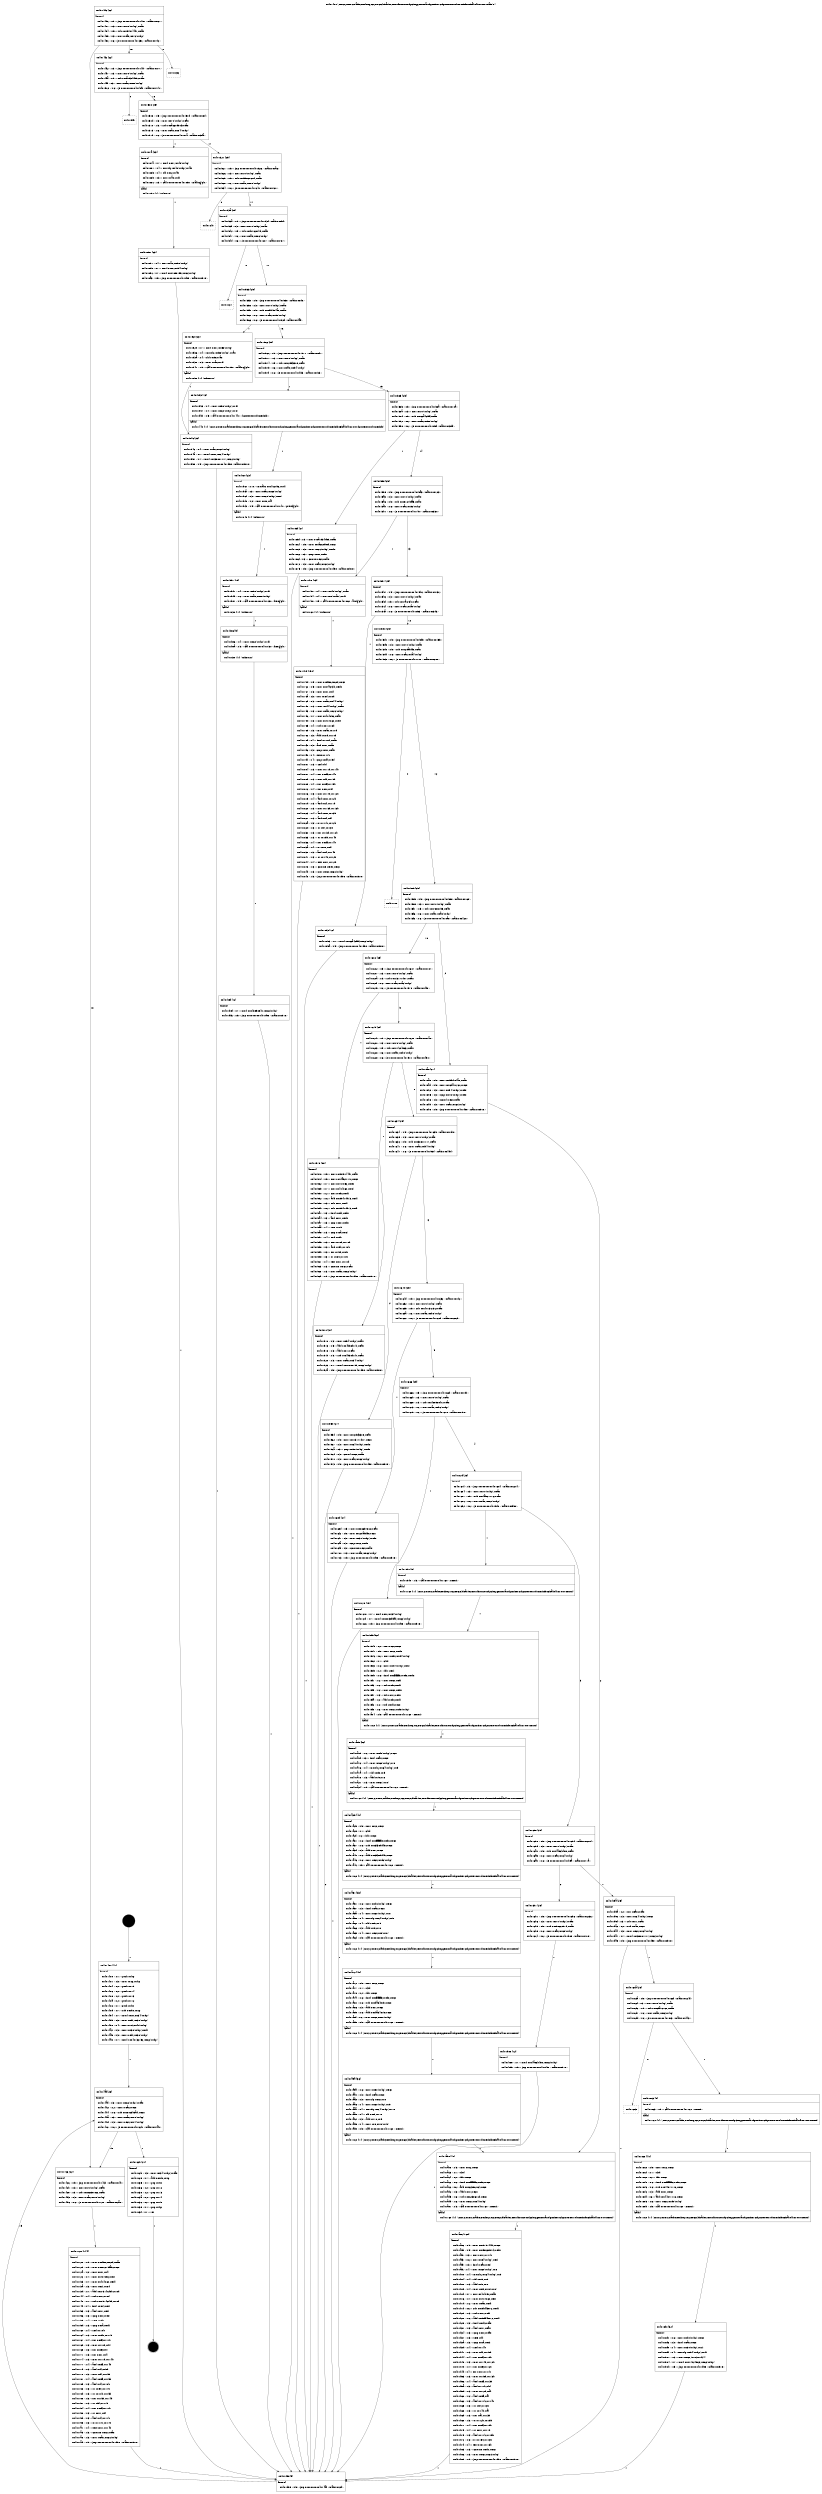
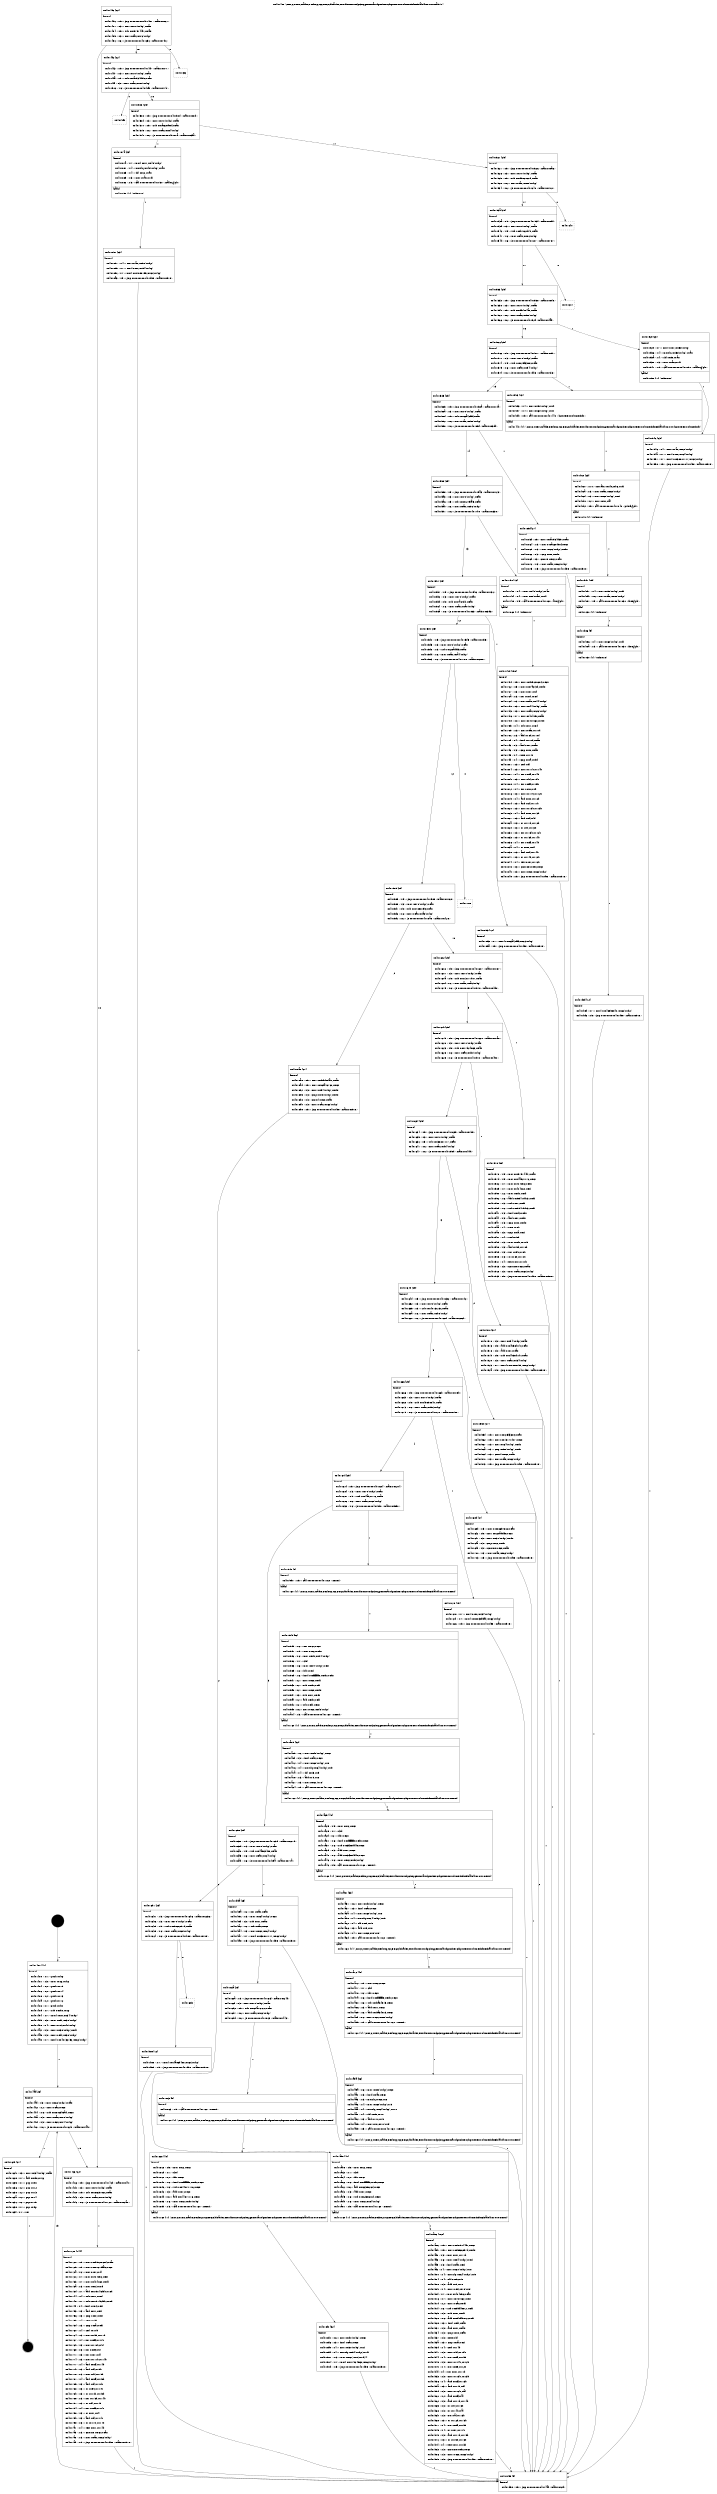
edge "0x4016ca [25]" -> "0x4016e3": now "0x4016b1 [25]" -> "0x4016e3"
